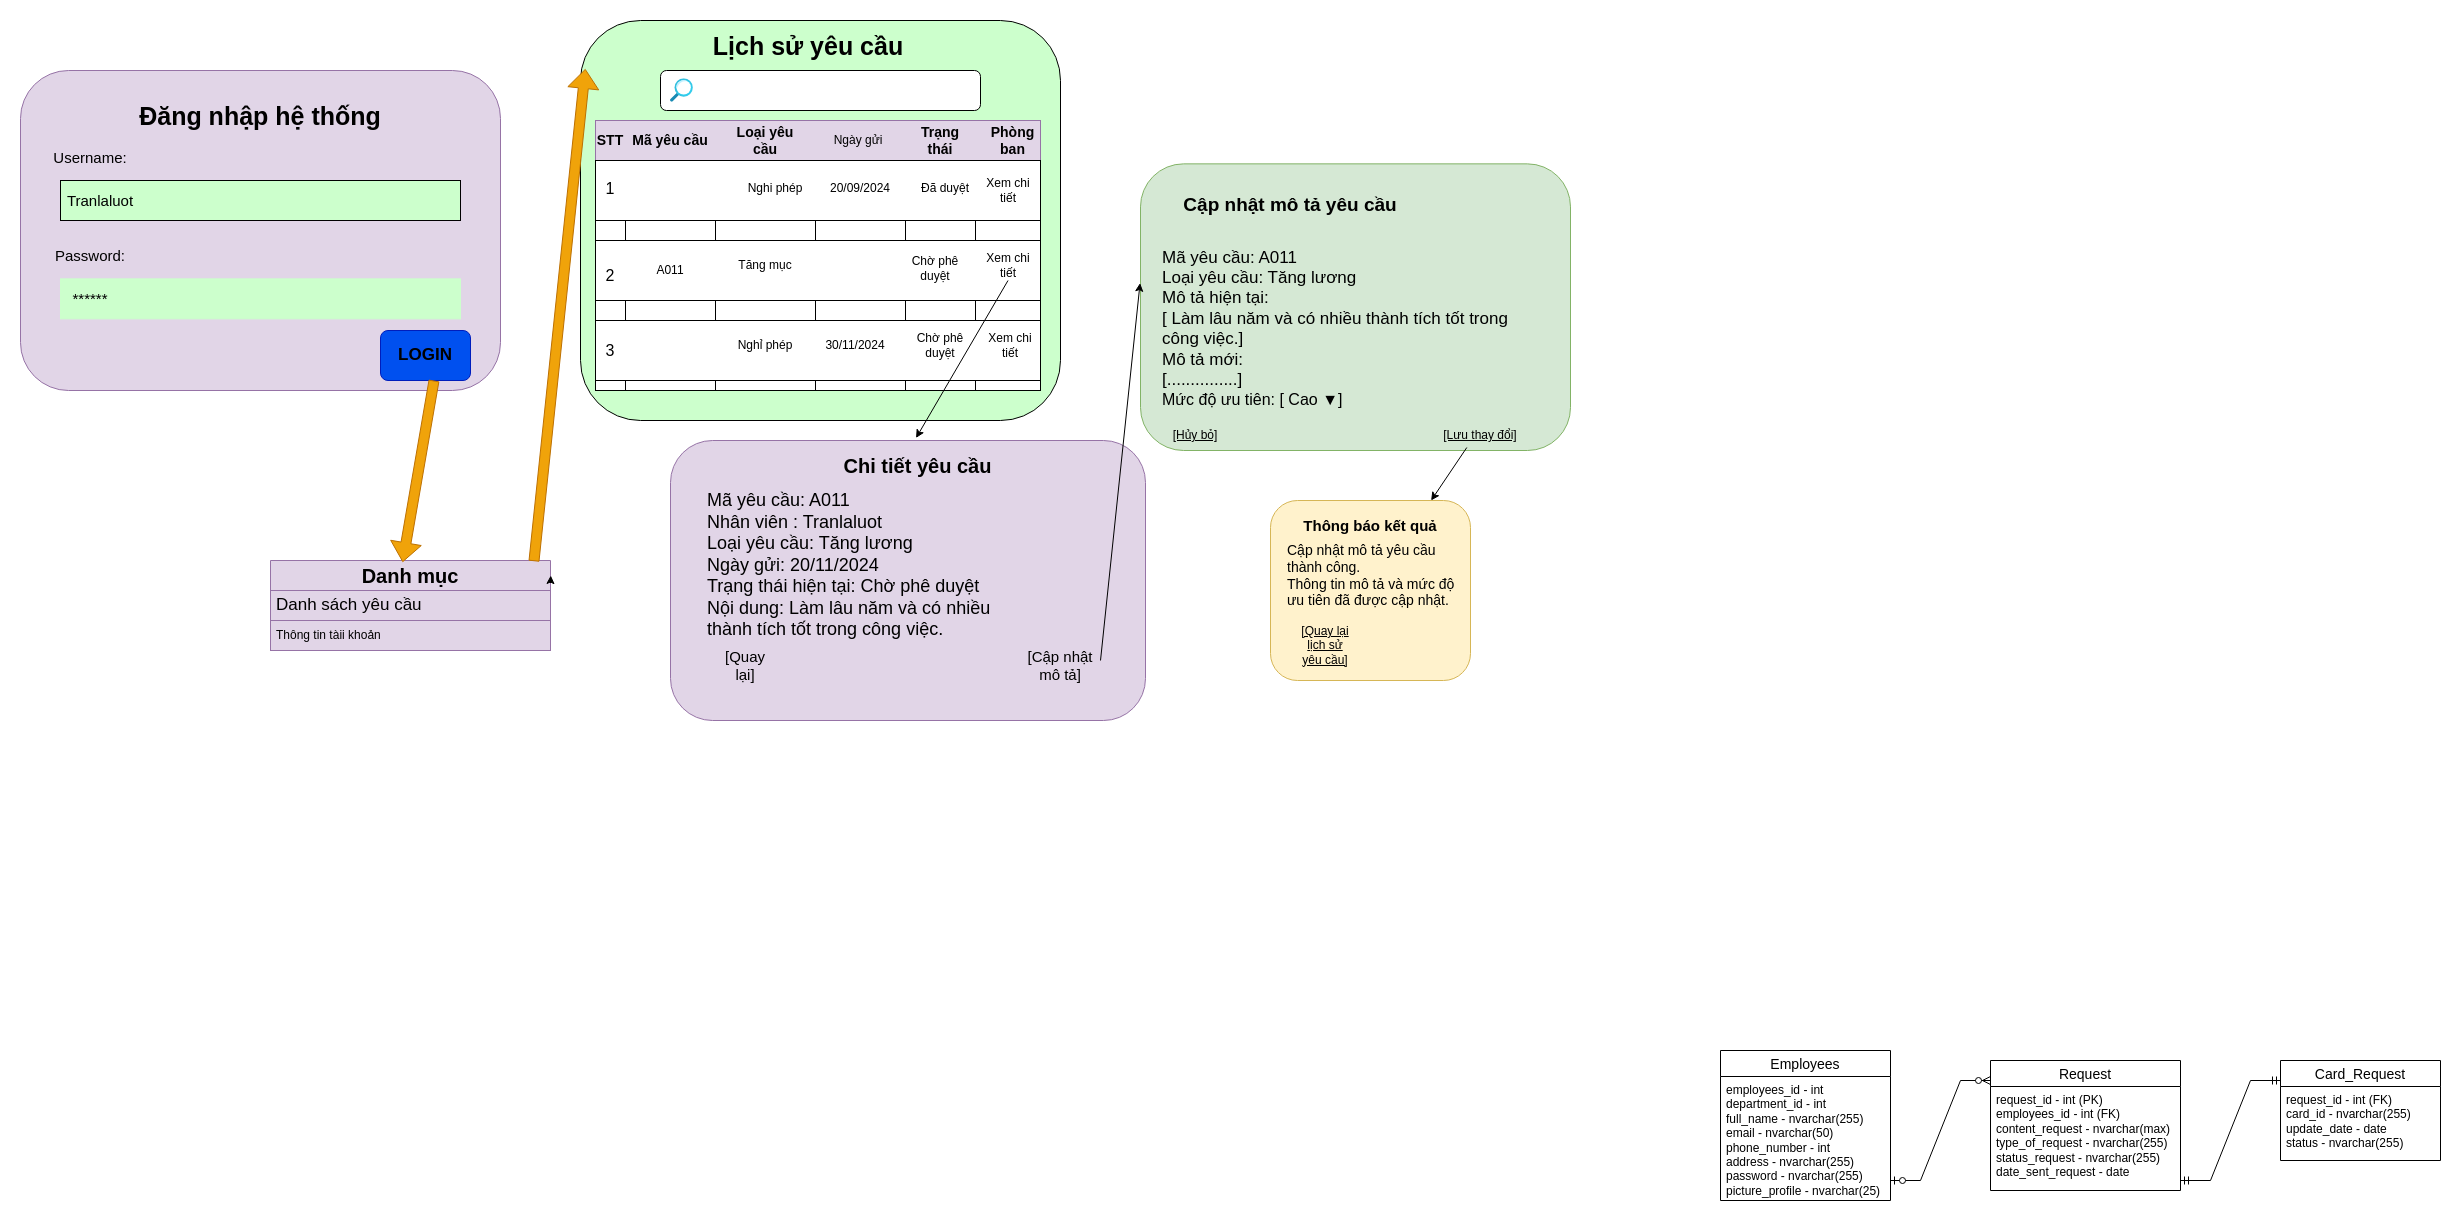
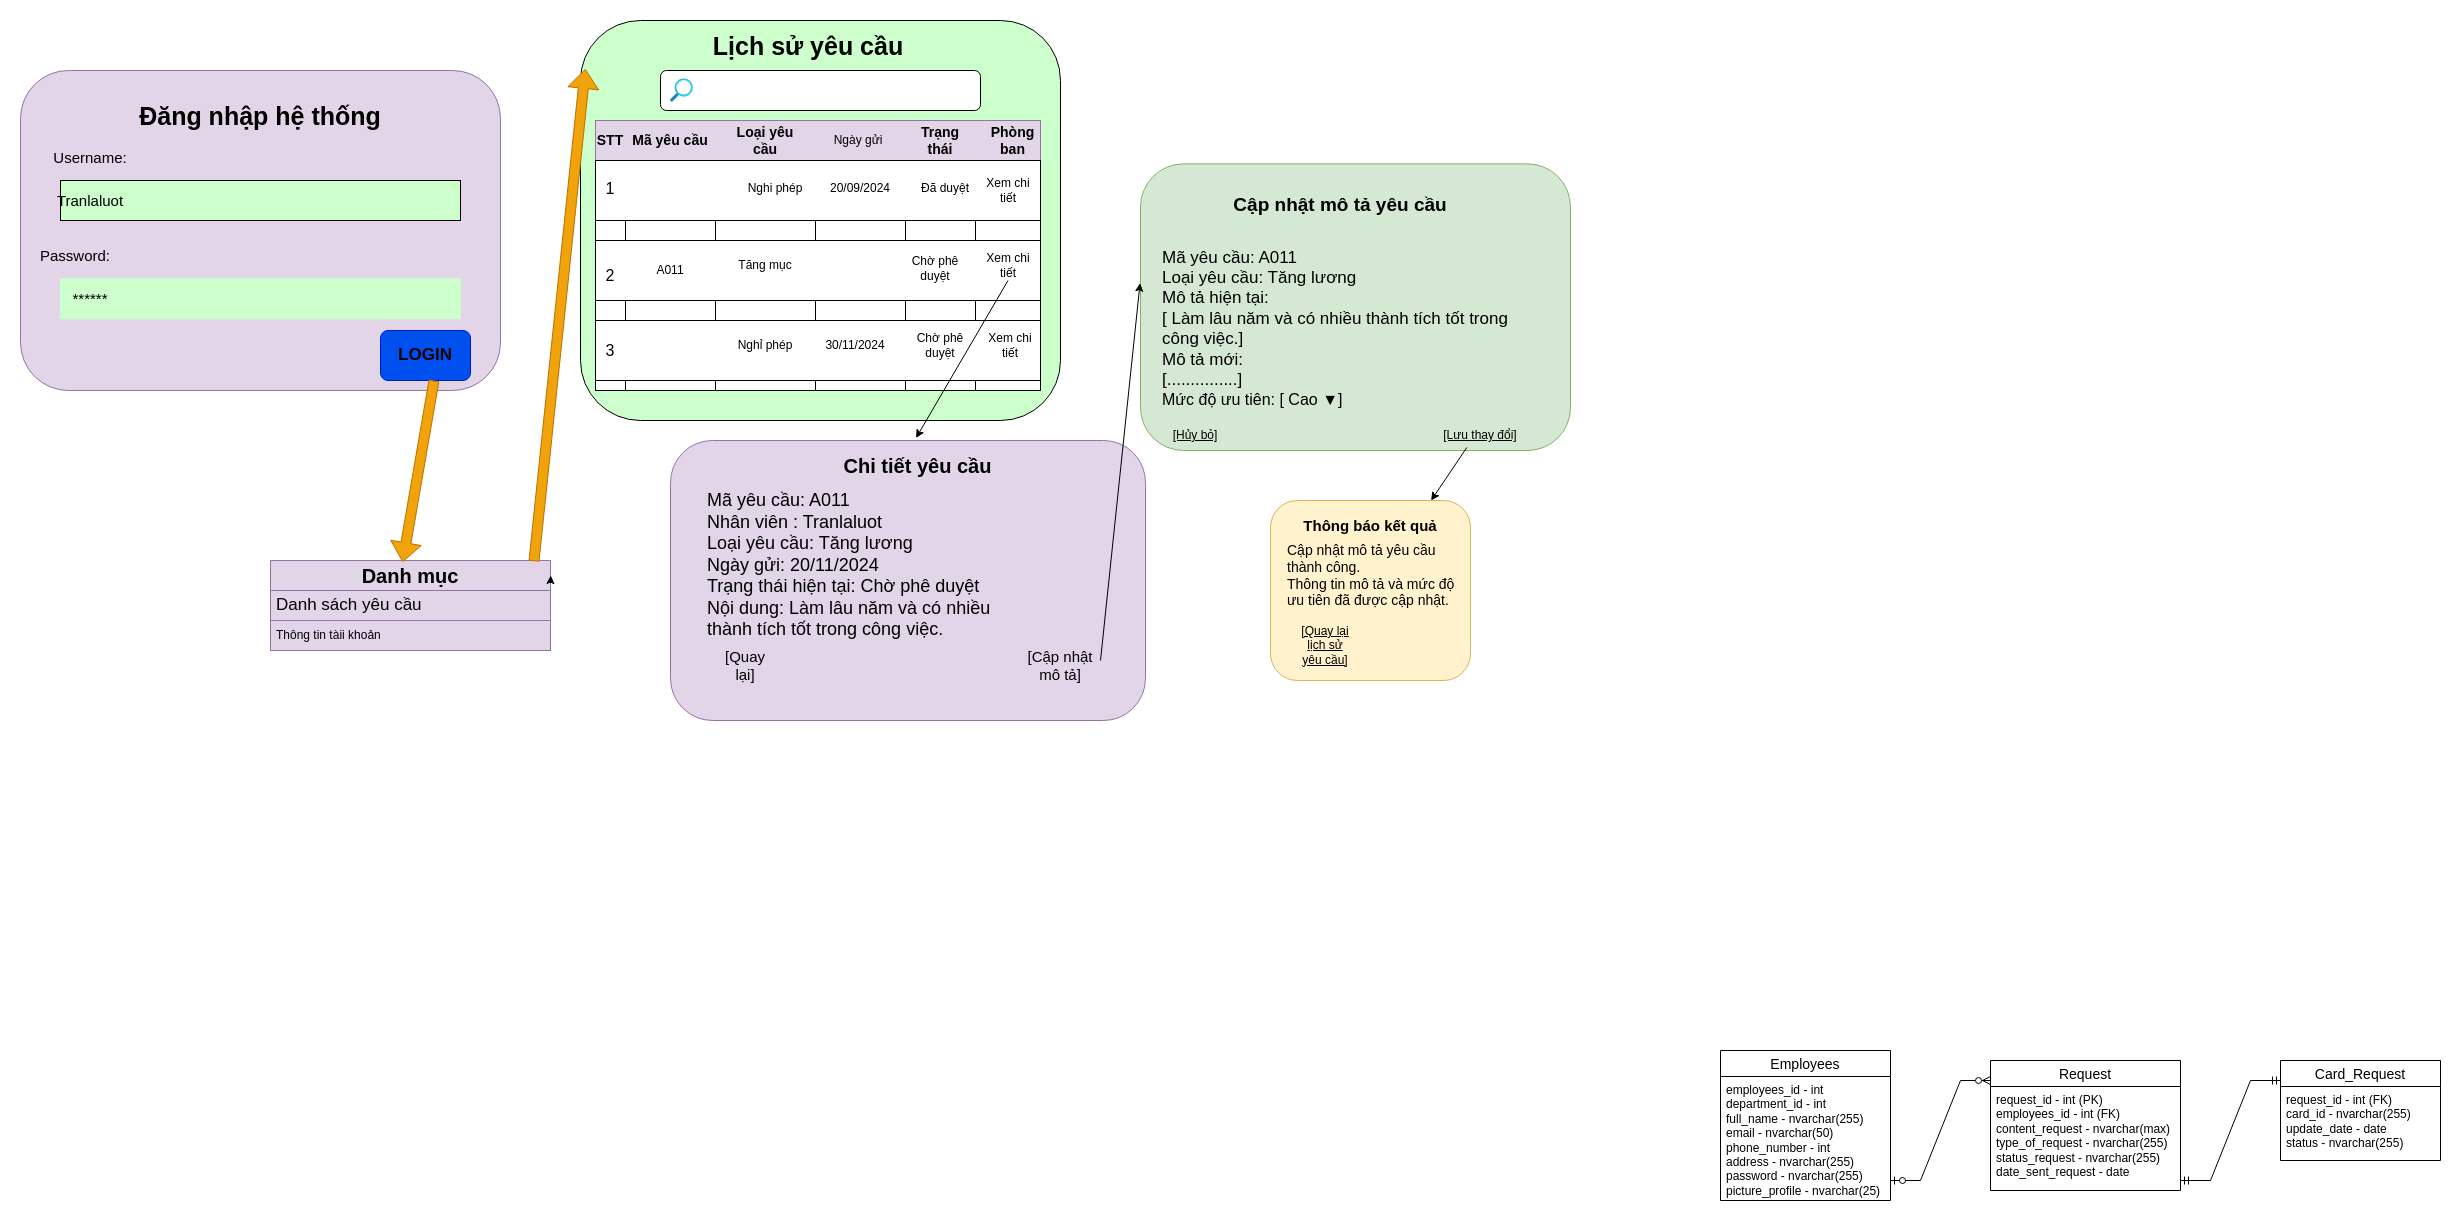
node "Tranlaluot": moved (101, 201) -> (91, 201)
node "Cập nhật mô tả yêu cầu": moved (1291, 206) -> (1341, 206)
node "Password:": moved (91, 256) -> (76, 256)
